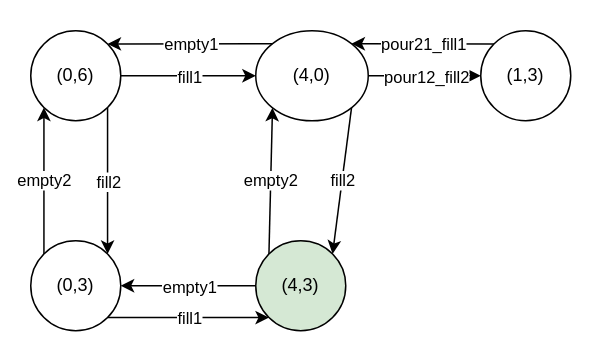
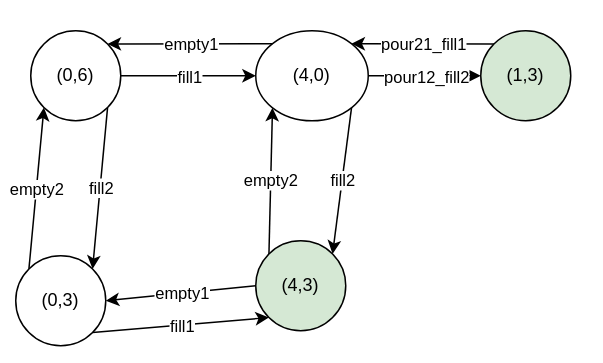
node "(1,3)": fillcolor #ffffff -> #d5e8d4
node "(0,3)": moved (76, 286) -> (61, 301)
